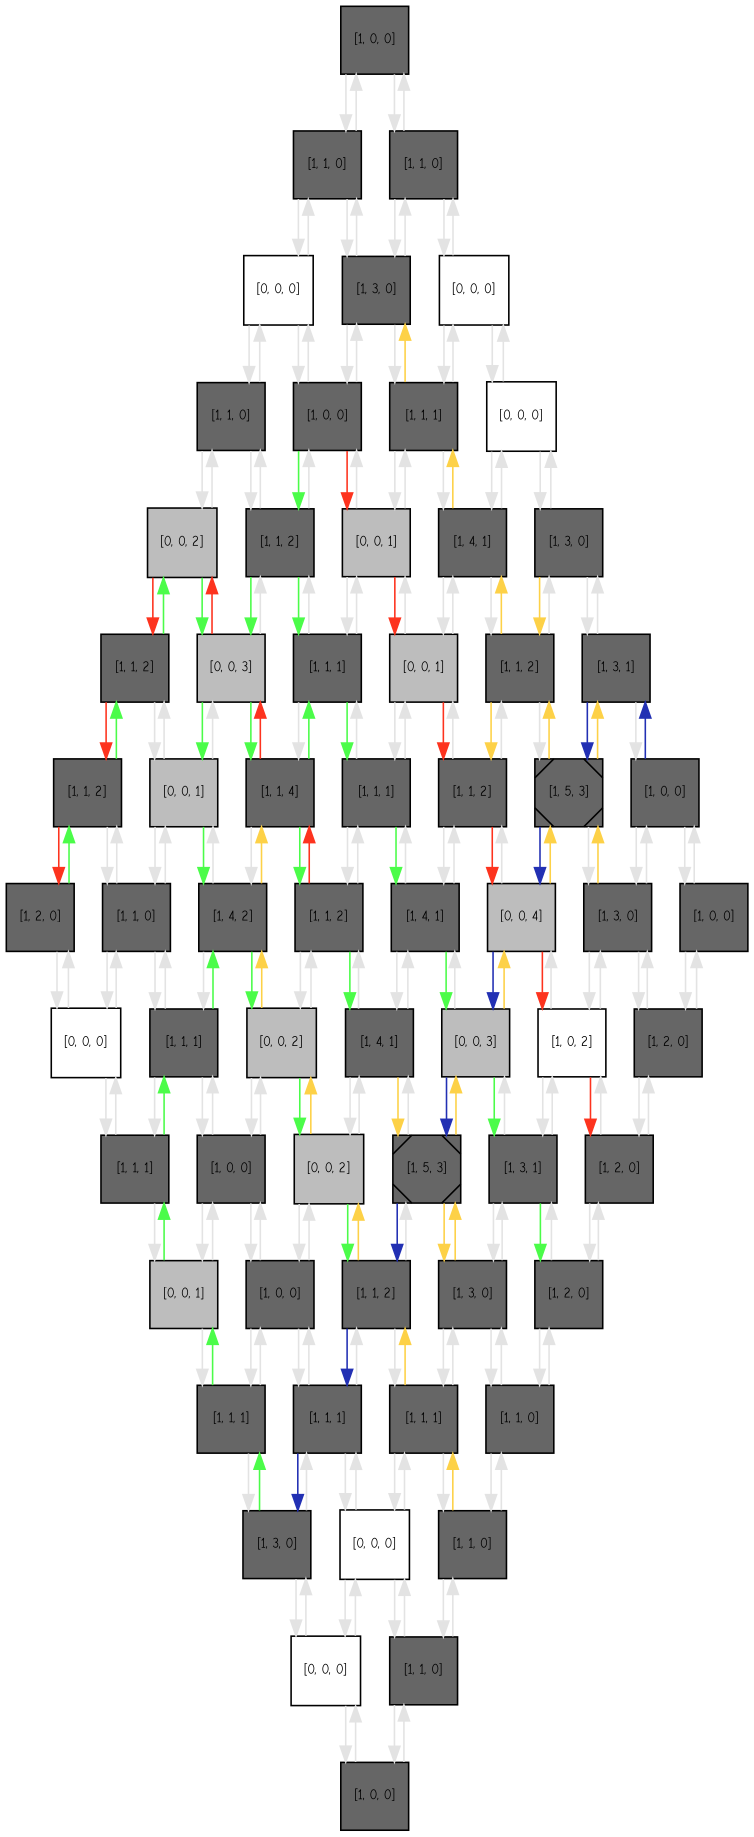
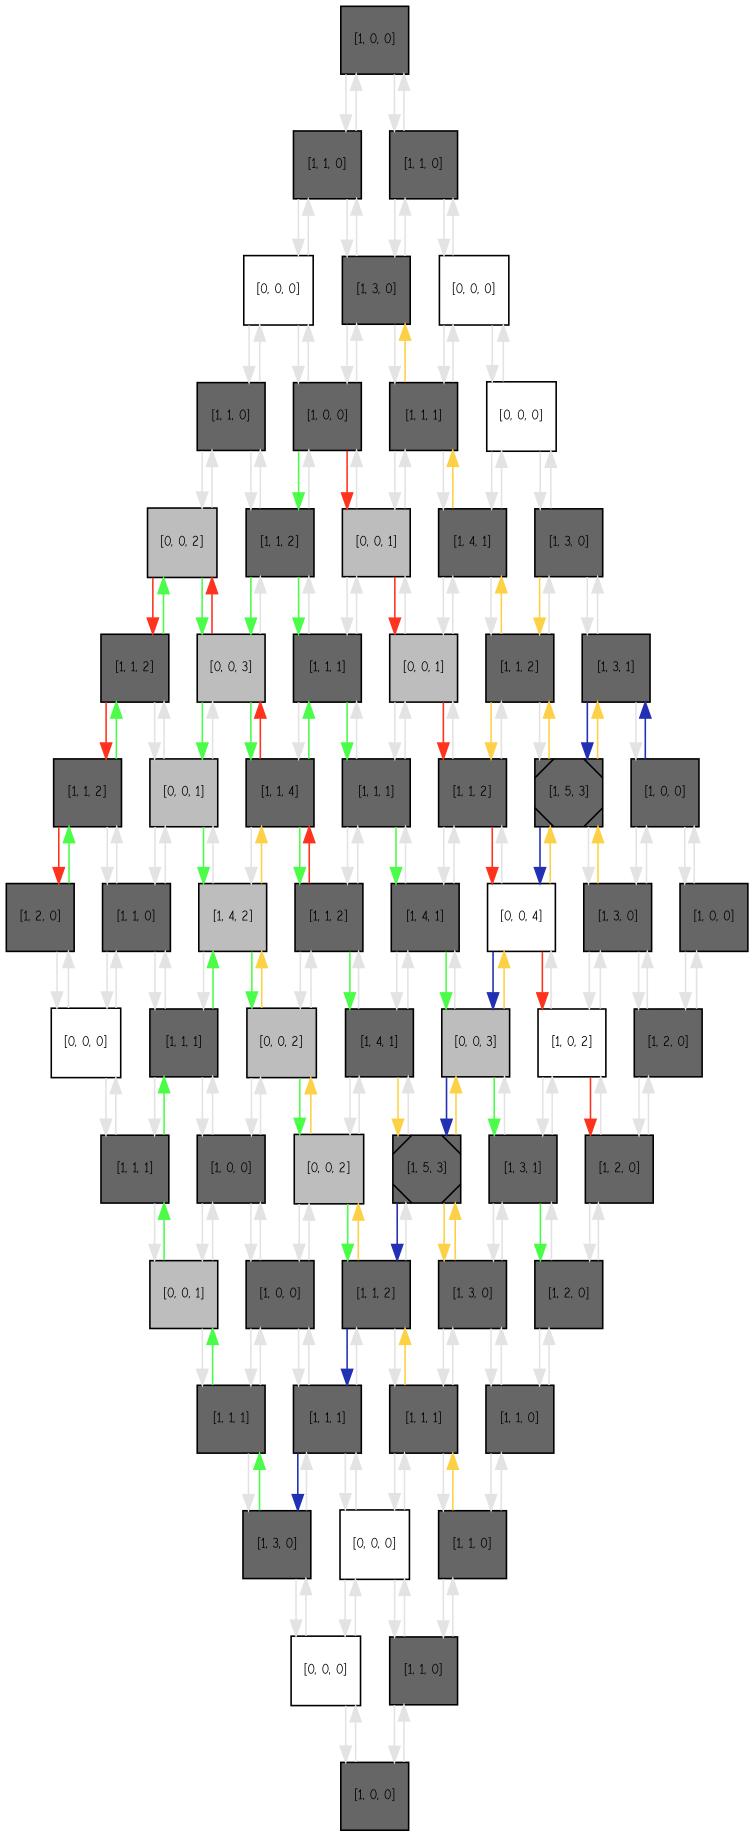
node "[1, 4, 2]": fillcolor #666666 -> #bdbdbd
node "[0, 0, 4]": fillcolor #bdbdbd -> #ffffff
